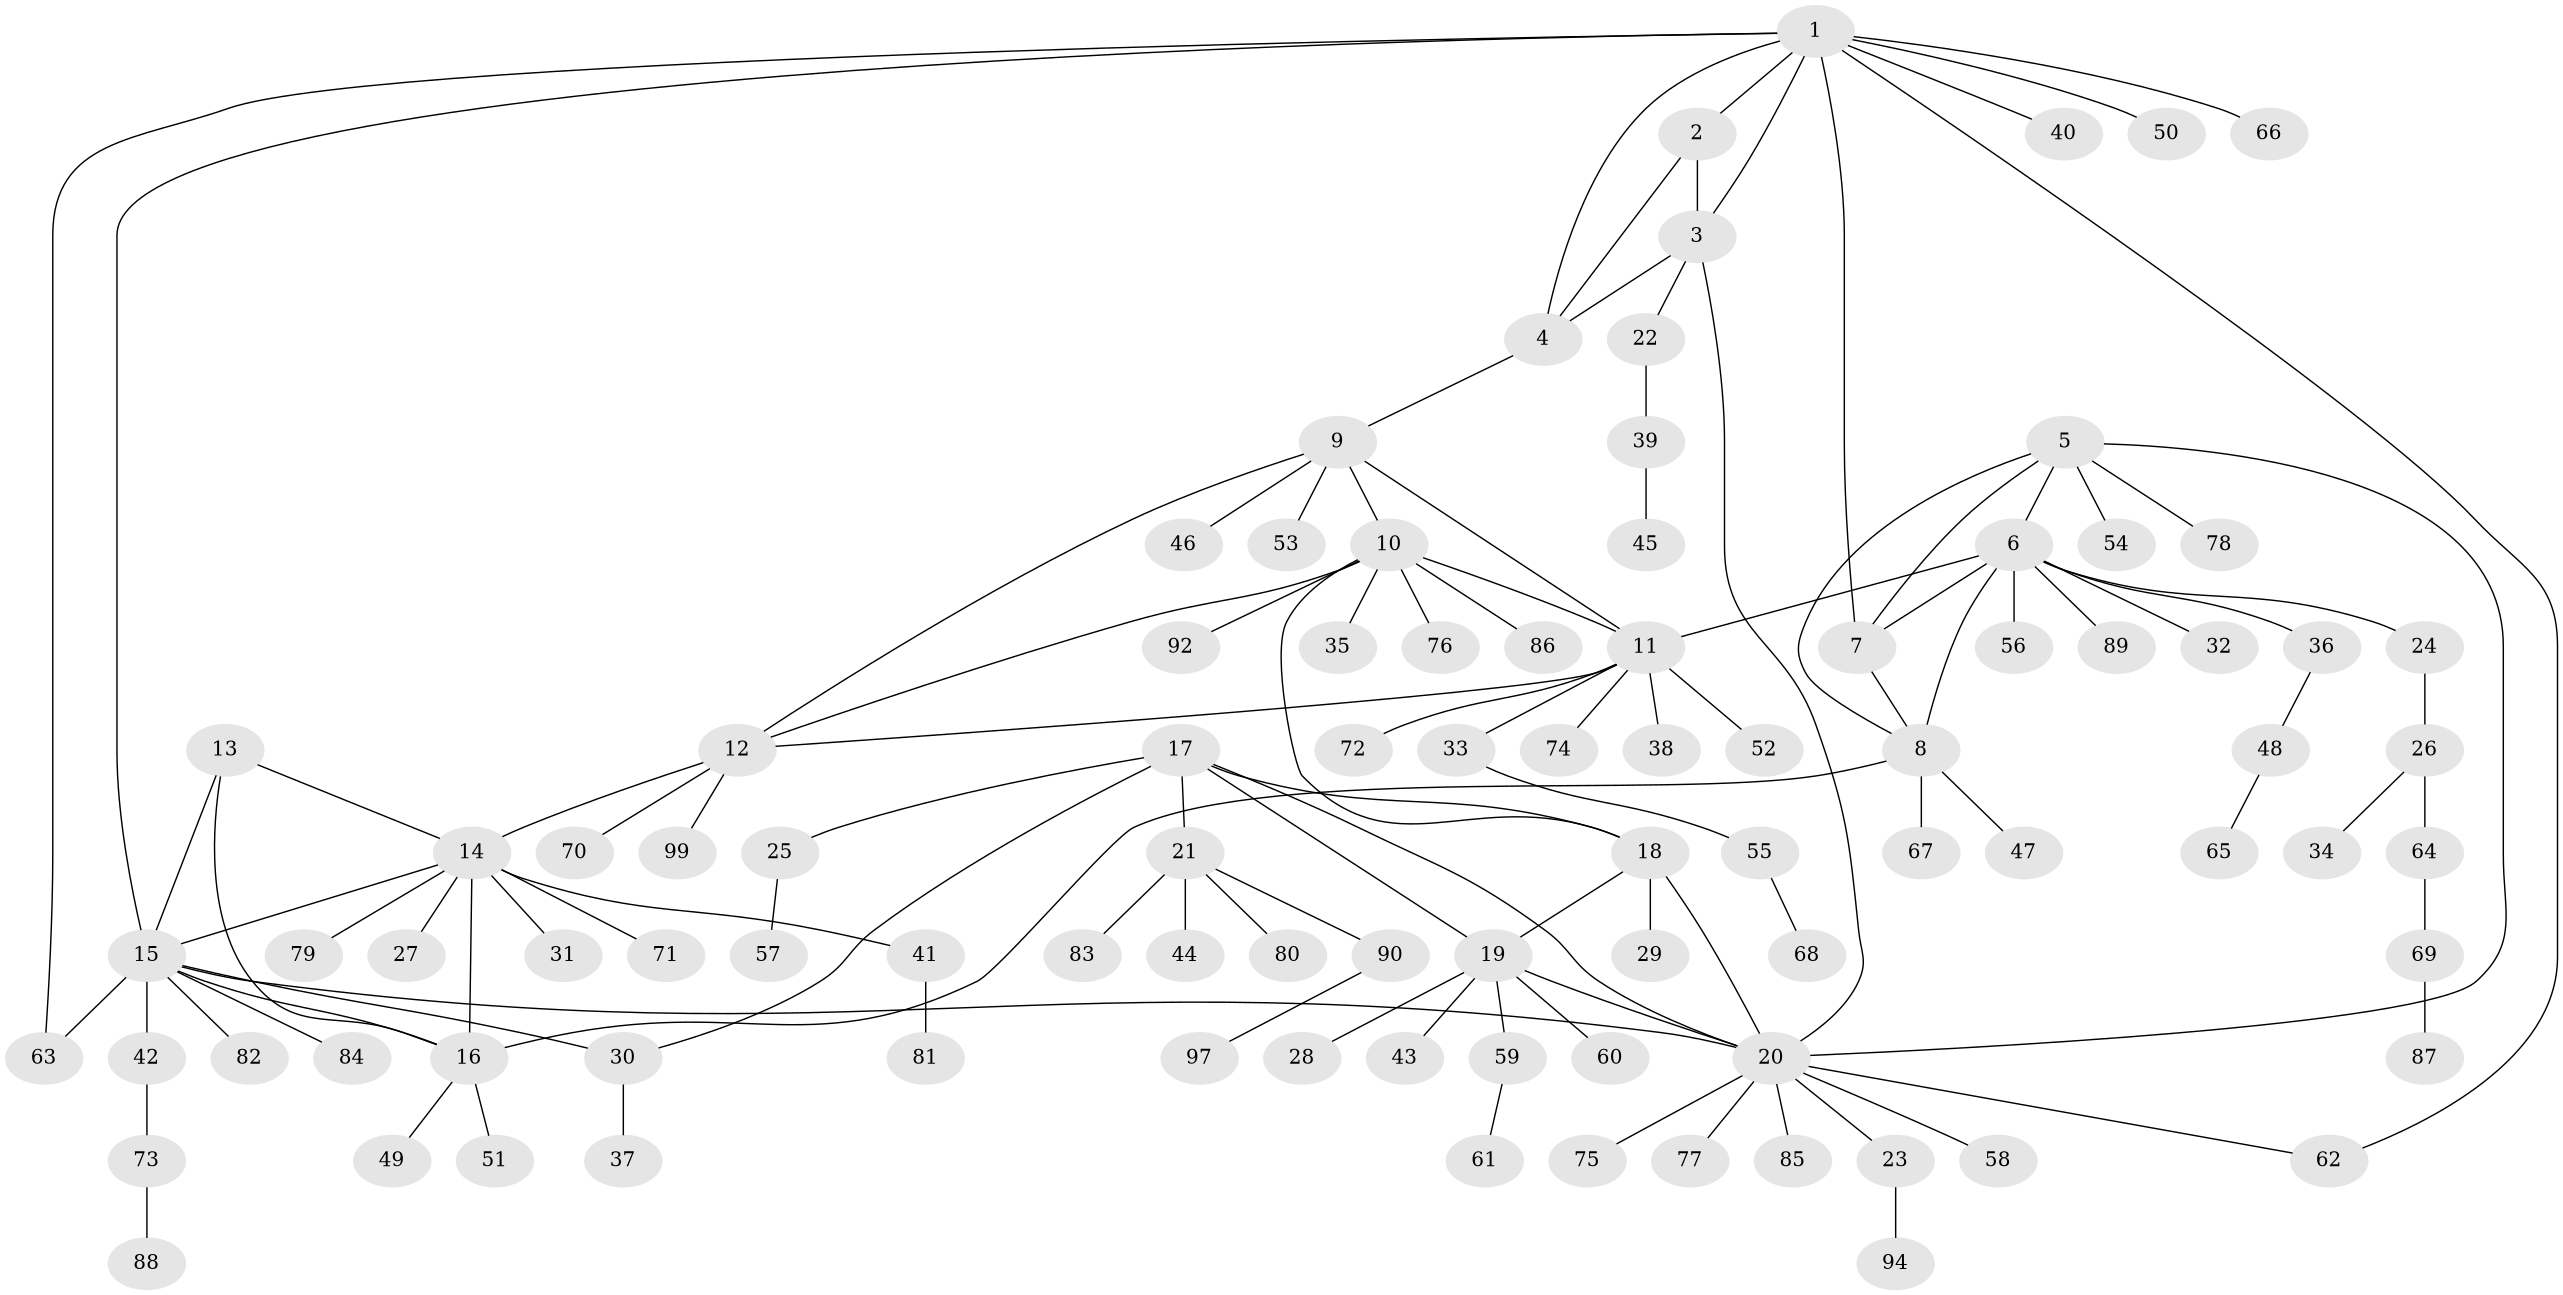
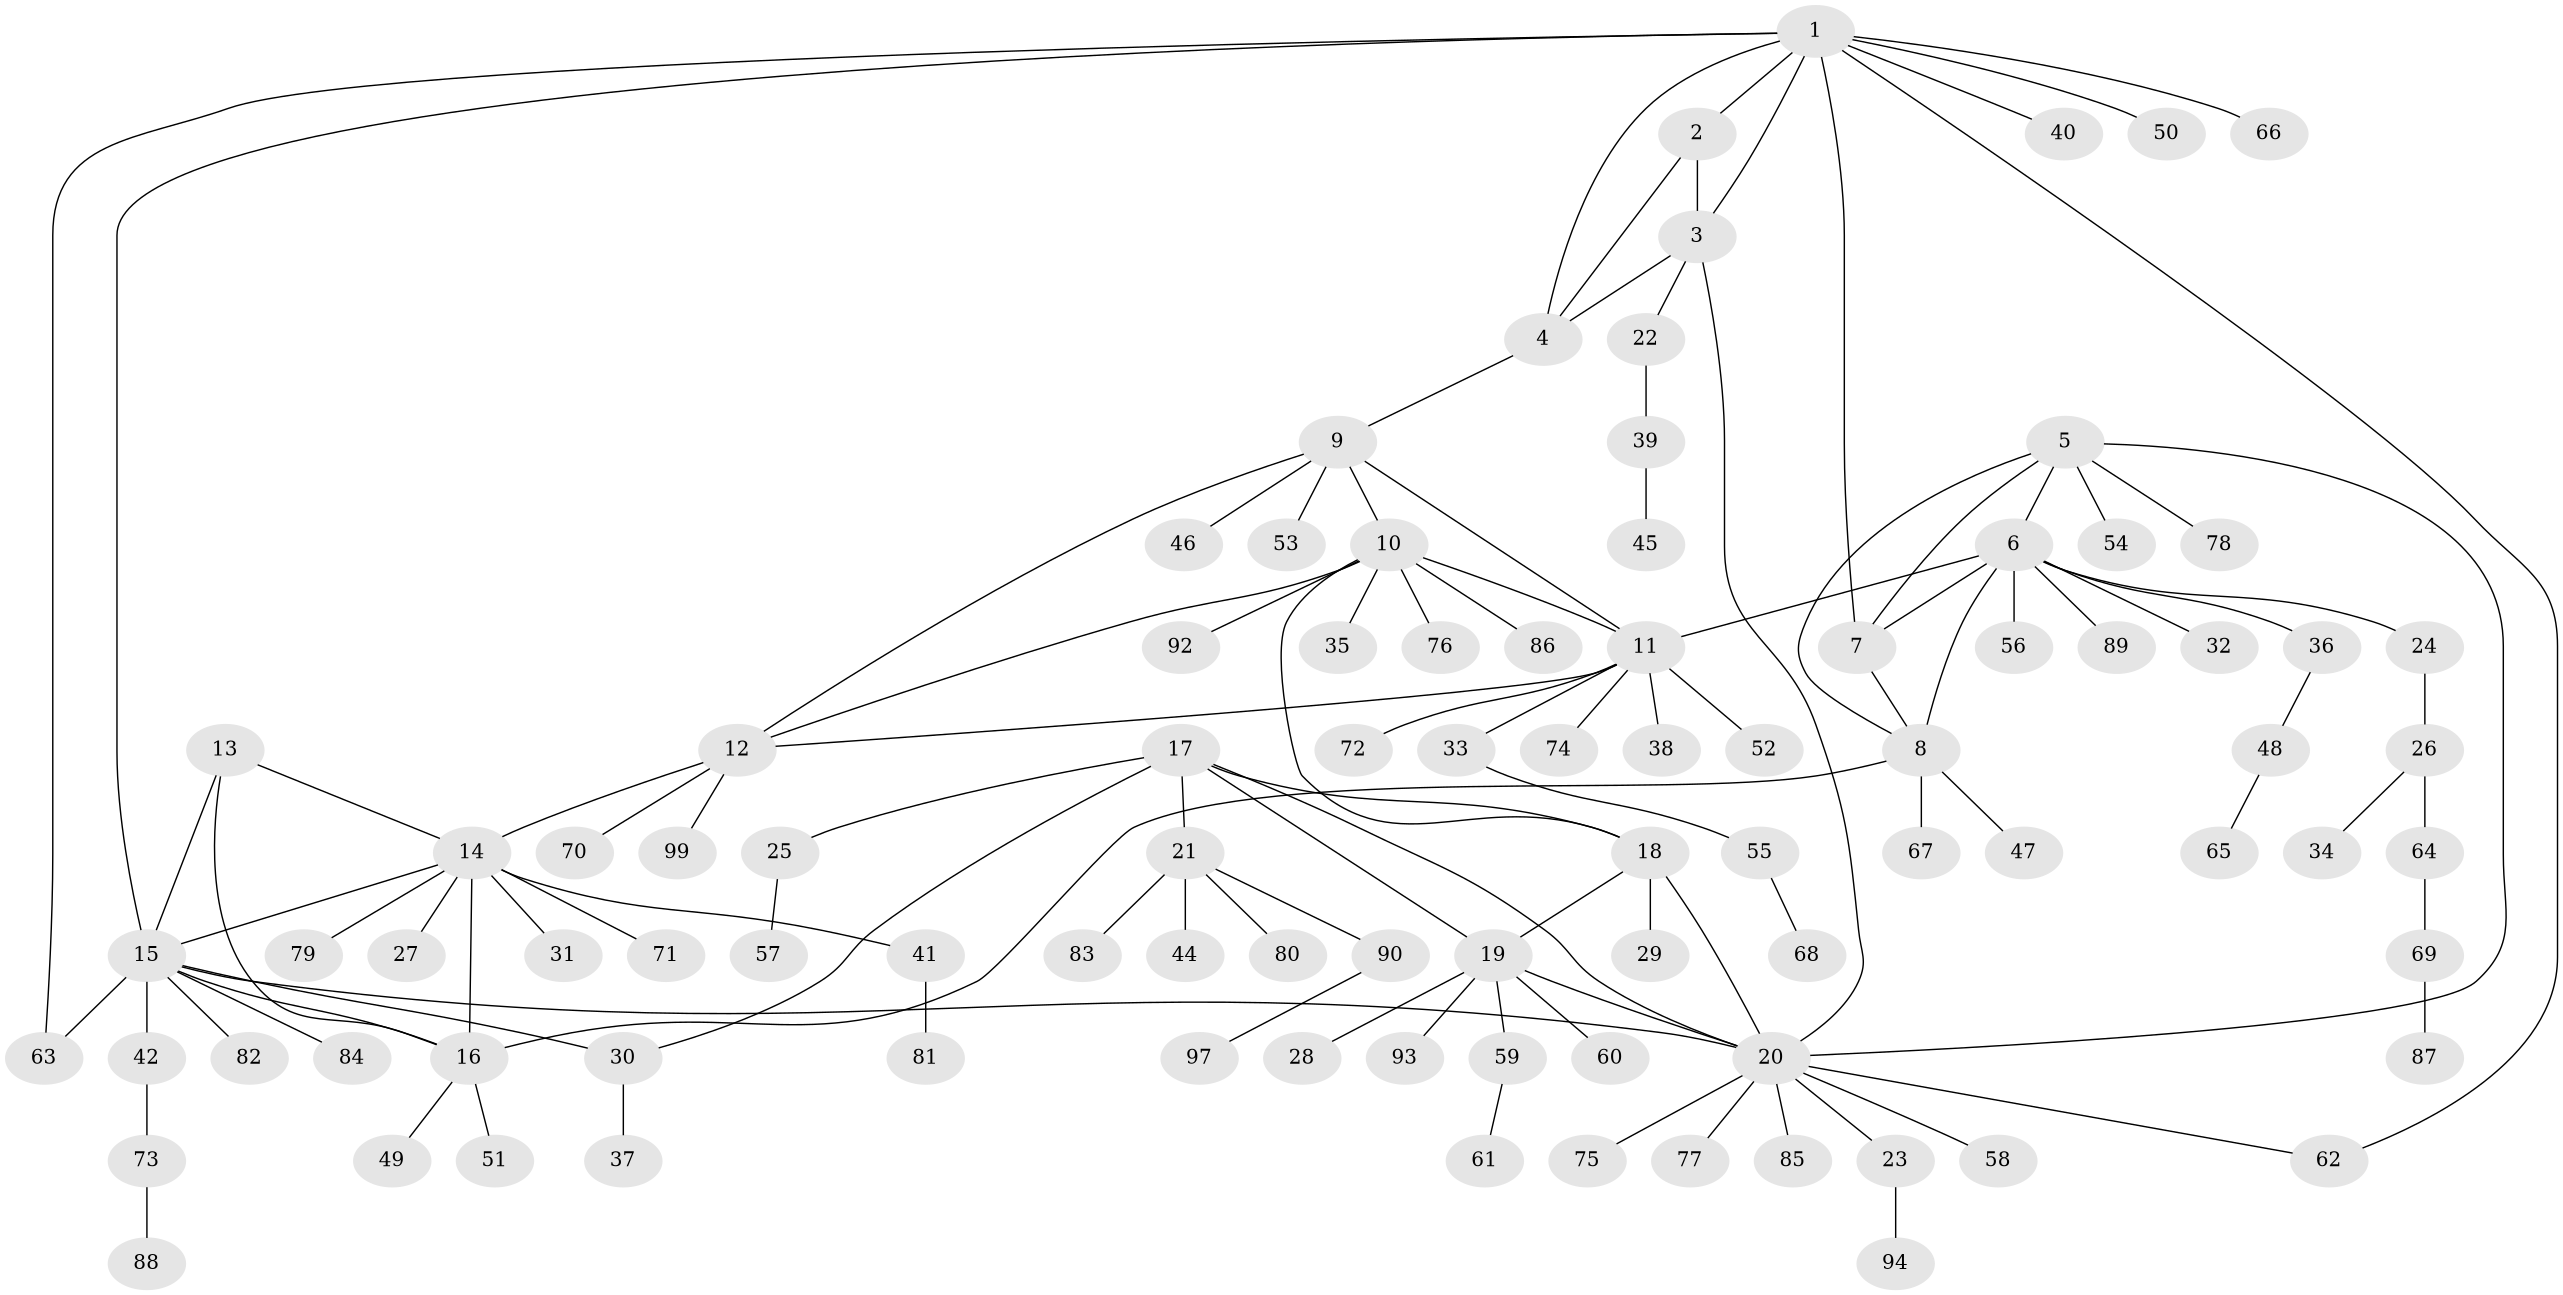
node "43": label "43" -> "93"
